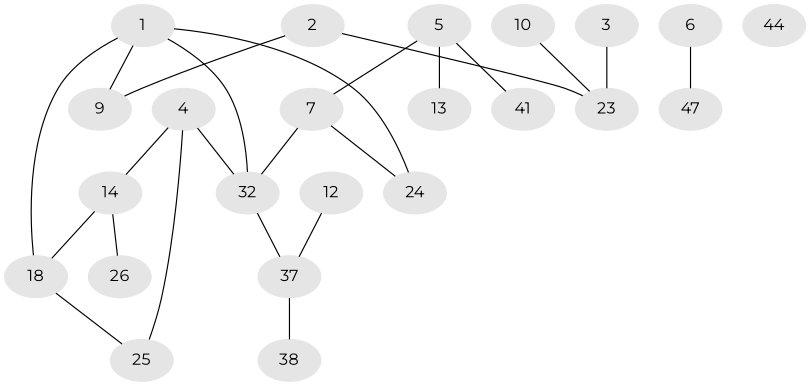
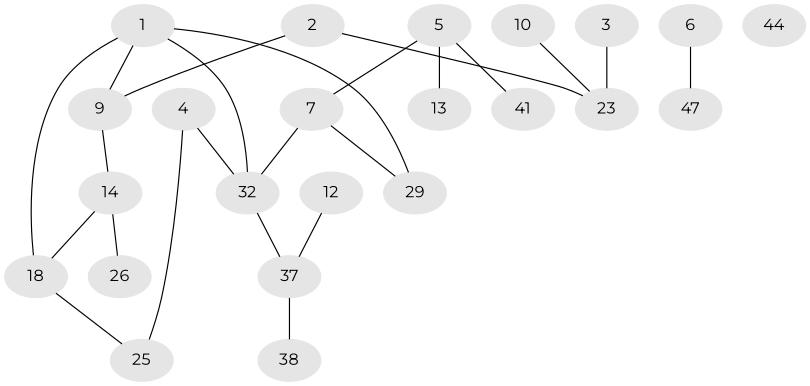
edge "4" -- "14": now "9" -- "14"
node "24": label "24" -> "29"
